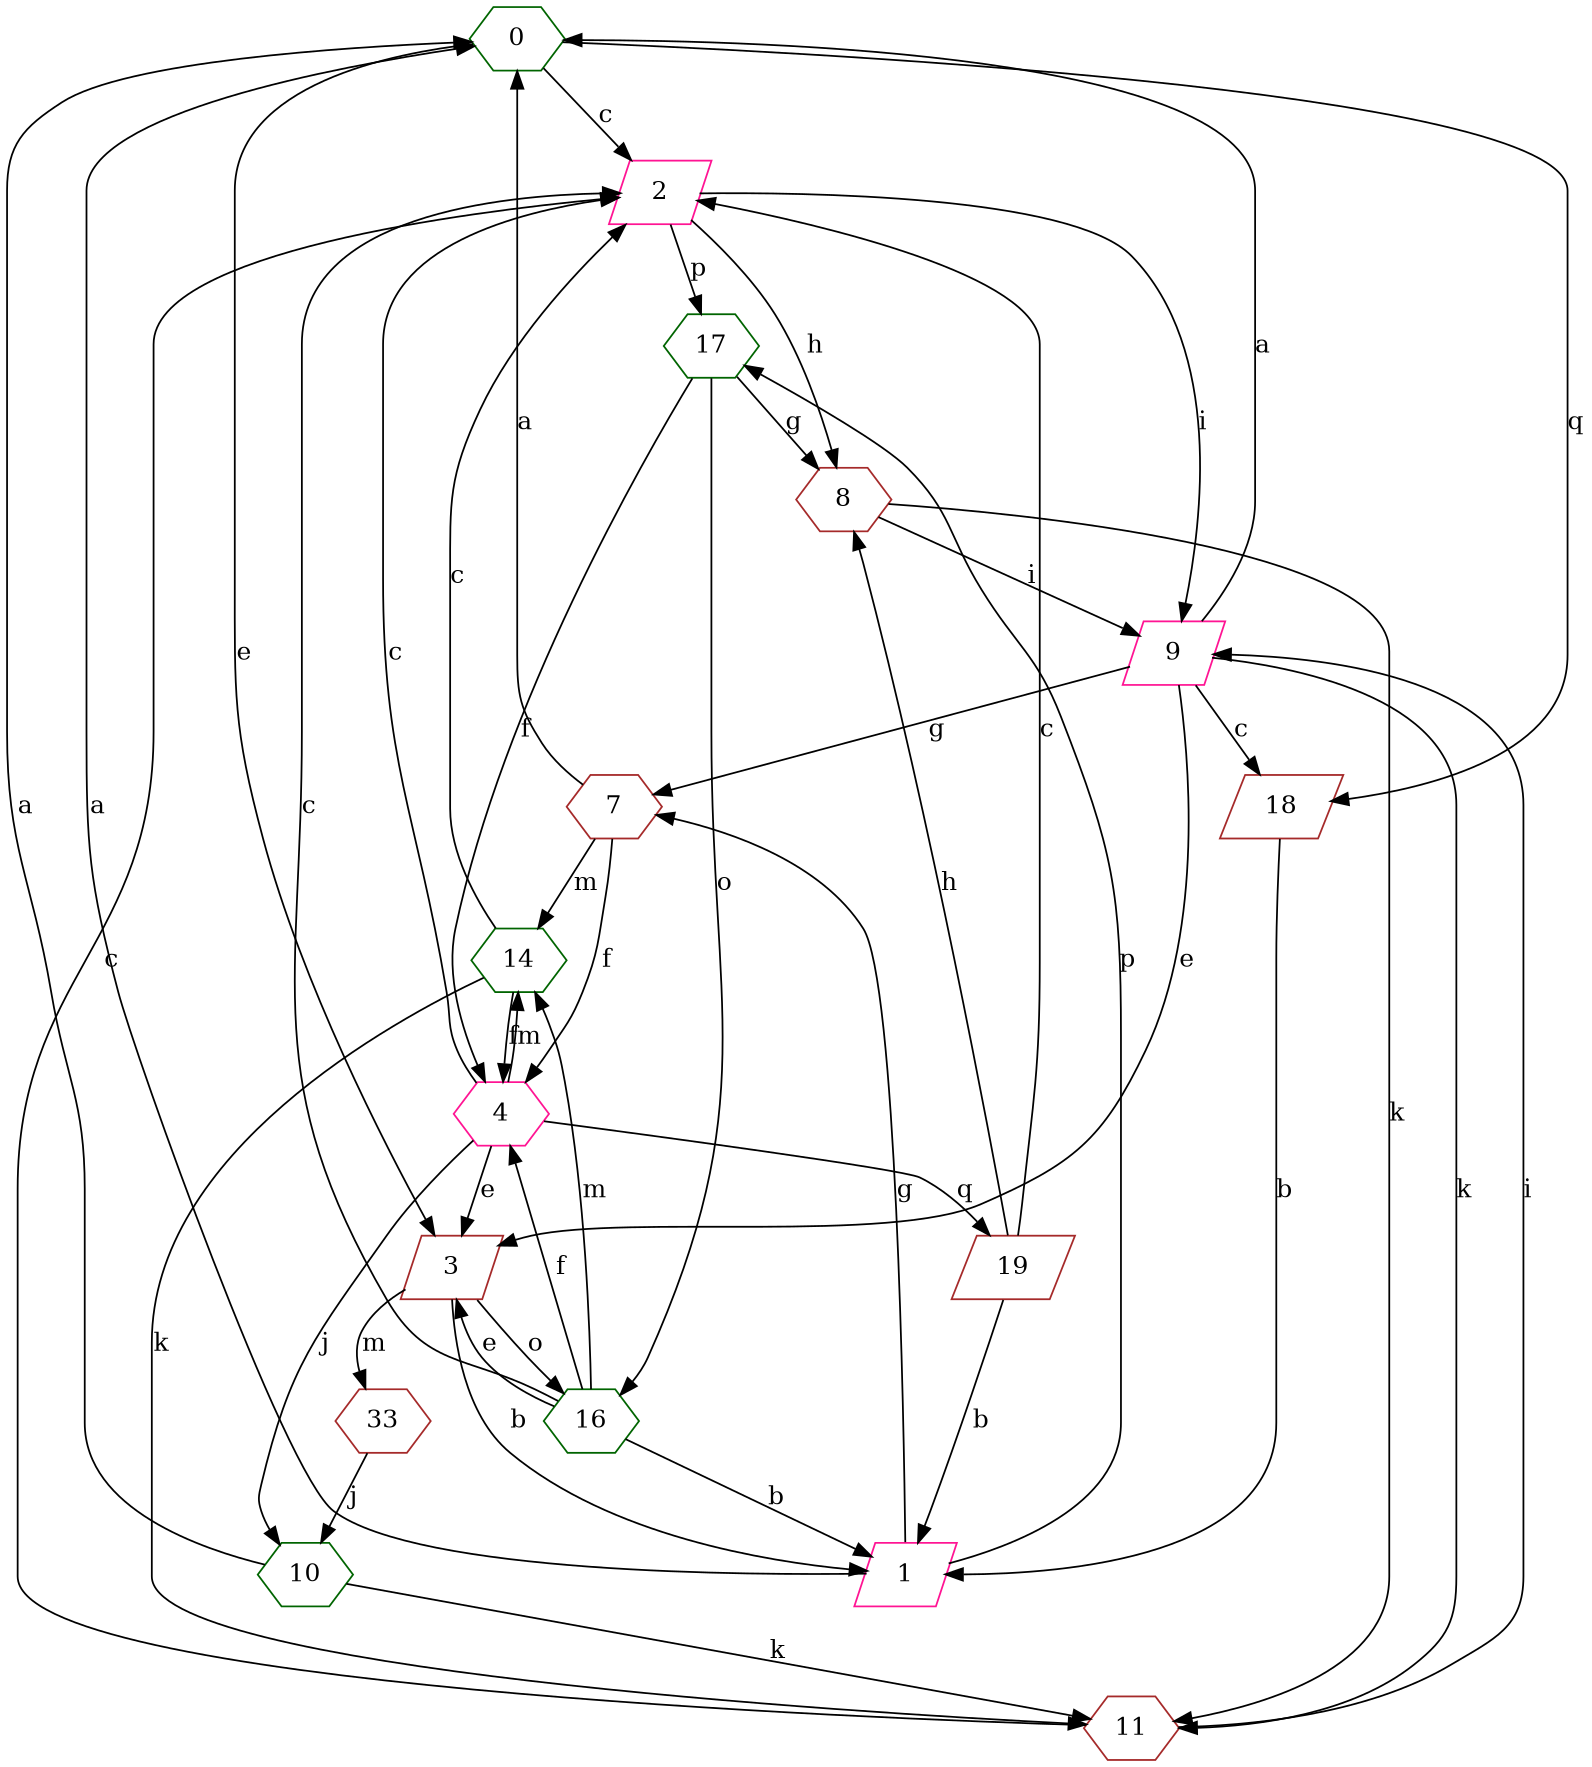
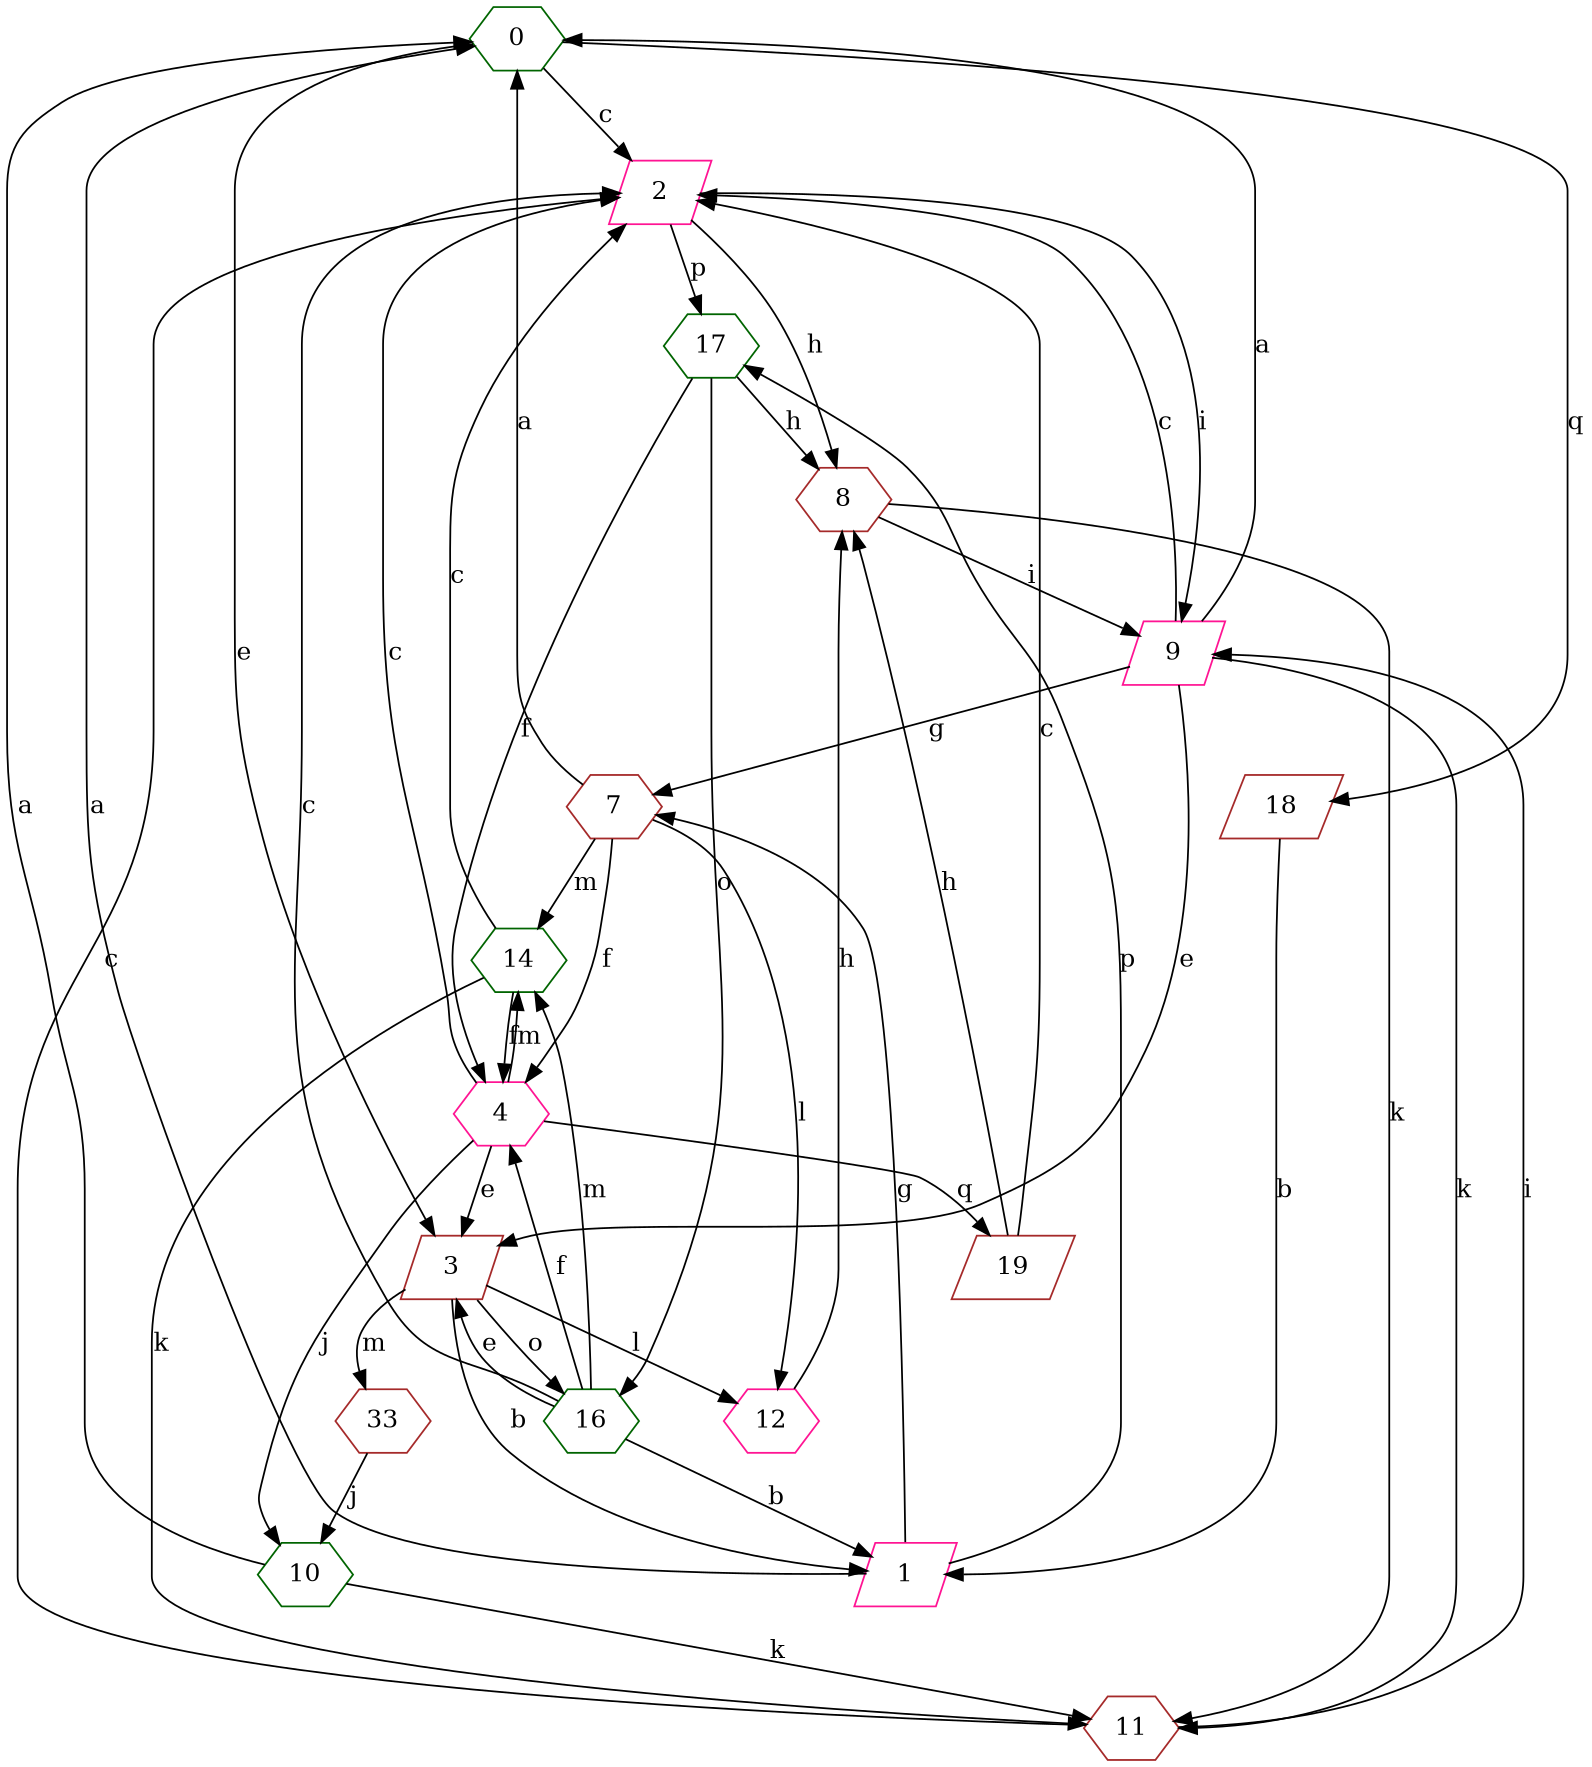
edge "17" -> "8": label "g" -> "h"
edge "9" -> "18": now "9" -> "2"
edge "19" -> "1": removed, label "b"
node "12": added
